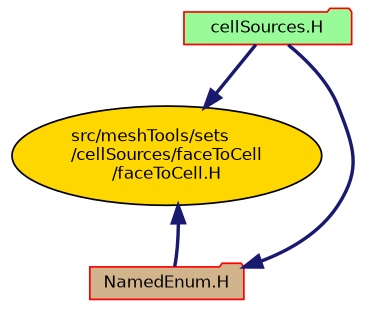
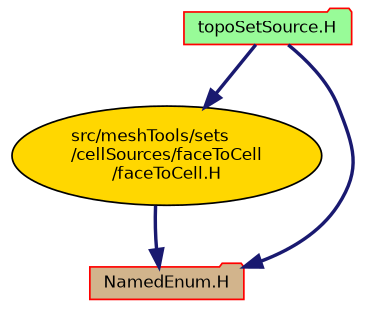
node "cellSources.H": label "cellSources.H" -> "topoSetSource.H"
edge "NamedEnum.H" -> "src/meshTools/sets /cellSources/faceToCell /faceToCell.H": reversed
